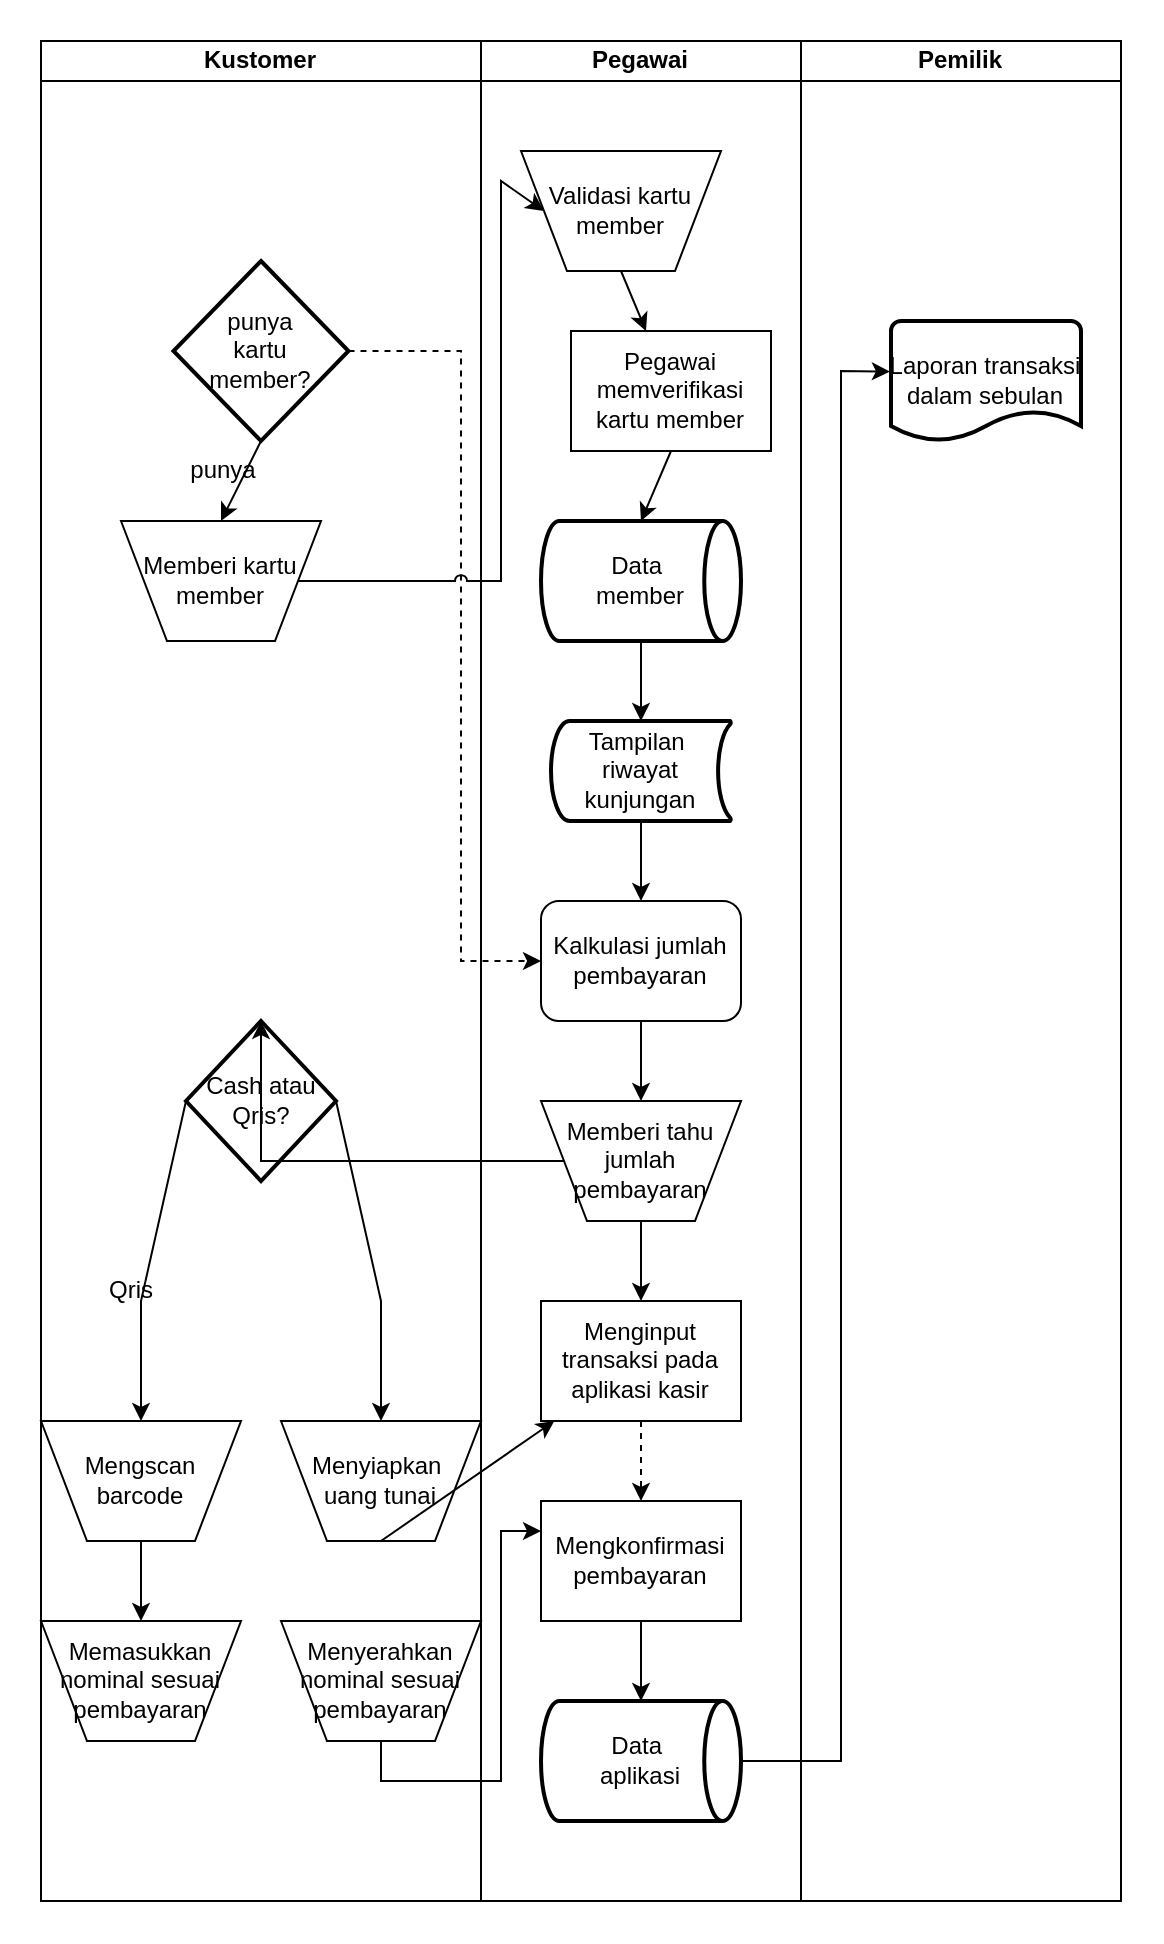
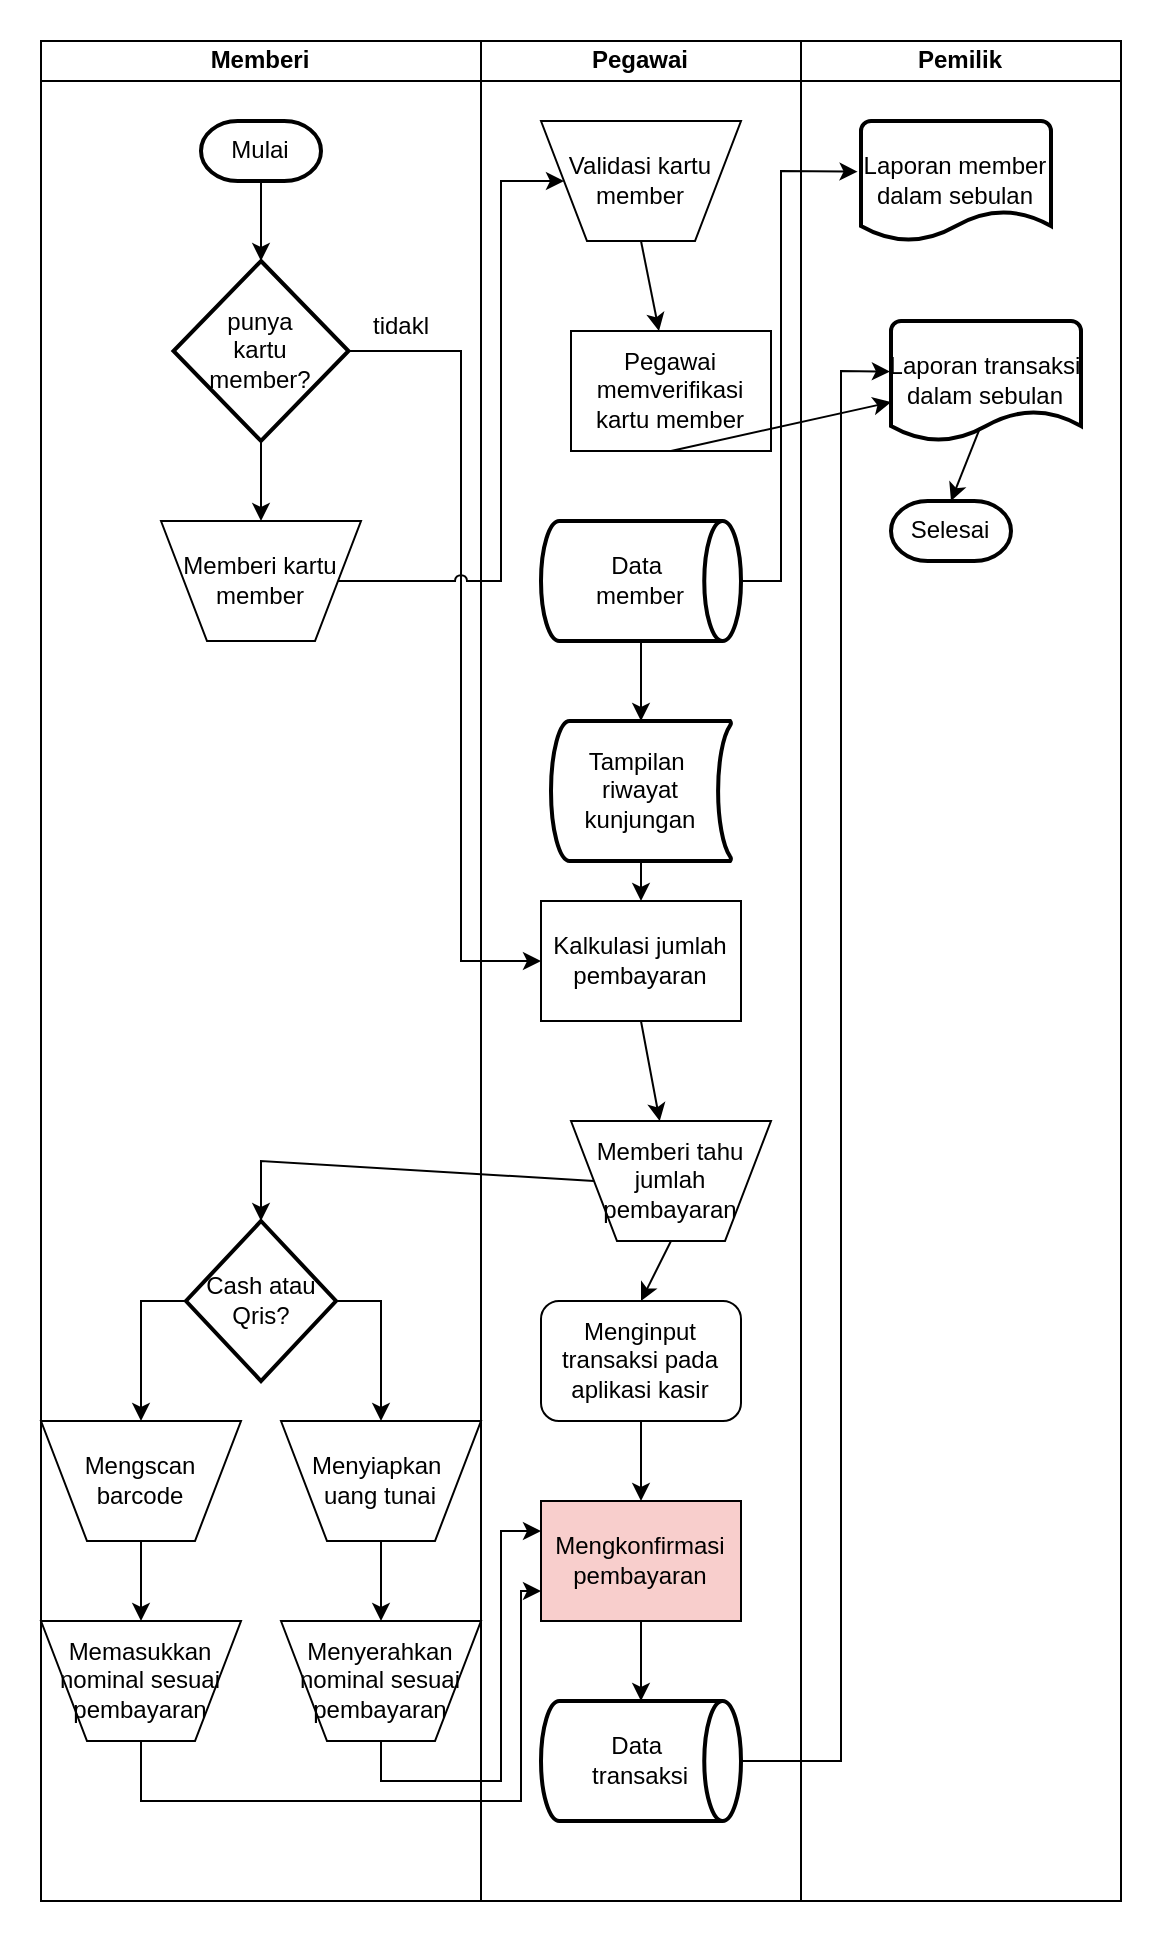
node "Kustomer": label "Kustomer" -> "Memberi"
node "Mulai": added
node "Laporan member dalam sebulan": added
node "Validasi kartu member": moved (621, 211) -> (641, 181)
edge "Mulai" -> "punya kartu member?": added
node "tidakl": added
edge "Data member" -> "Laporan member dalam sebulan": added
edge "Laporan transaksi dalam sebulan" -> "Selesai": added
node "punya": removed
edge "Pegawai memverifikasi kartu member" -> "Data member": now "Pegawai memverifikasi kartu member" -> "Laporan transaksi dalam sebulan"
node "Selesai": added
node "Memberi kartu member": moved (221, 581) -> (261, 581)
edge "punya kartu member?" -> "Kalkulasi jumlah pembayaran": style dashed -> solid
node "Tampilan riwayat kunjungan": size 180x100 -> 180x140
node "Kalkulasi jumlah pembayaran": shape rounded rectangle -> rectangle
node "Cash atau Qris?": moved (261, 1101) -> (261, 1301)
node "Memberi tahu jumlah pembayaran": moved (641, 1161) -> (671, 1181)
node "Qris": removed
node "Menginput transaksi pada aplikasi kasir": shape rectangle -> rounded rectangle
edge "Menginput transaksi pada aplikasi kasir" -> "Mengkonfirmasi pembayaran": style dashed -> solid
edge "Menyiapkan uang tunai" -> "Menginput transaksi pada aplikasi kasir": now "Menyiapkan uang tunai" -> "Menyerahkan nominal sesuai pembayaran"
node "Mengkonfirmasi pembayaran": fillcolor #ffffff -> #f8cecc
node "Data aplikasi": label "Data aplikasi" -> "Data transaksi"
edge "Memasukkan nominal sesuai pembayaran" -> "Mengkonfirmasi pembayaran": added
